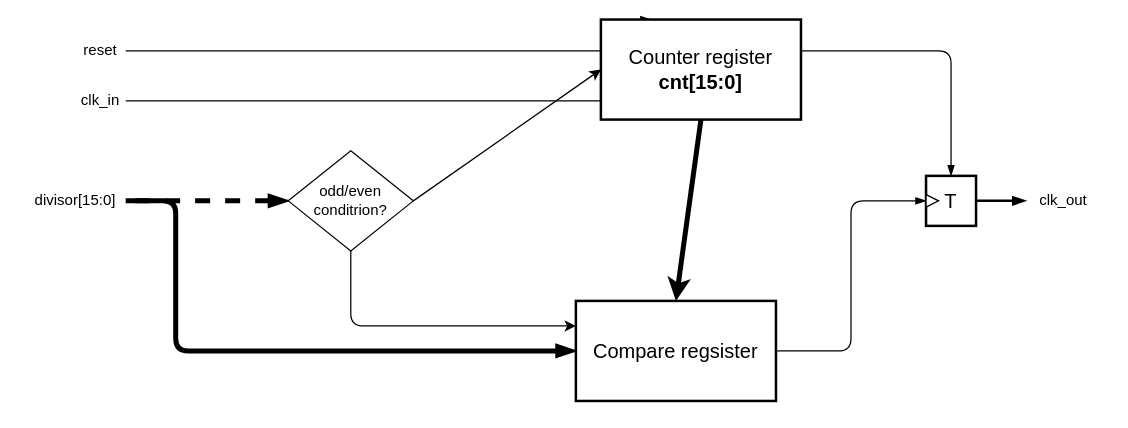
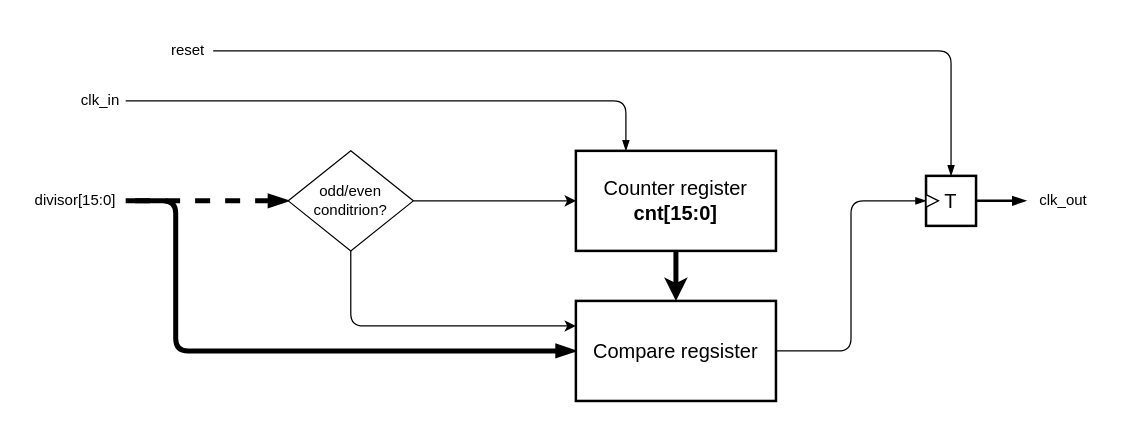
node "reset": moved (101, 51) -> (188, 51)
node "Counter register cnt[15:0]": moved (701, 69) -> (676, 201)
